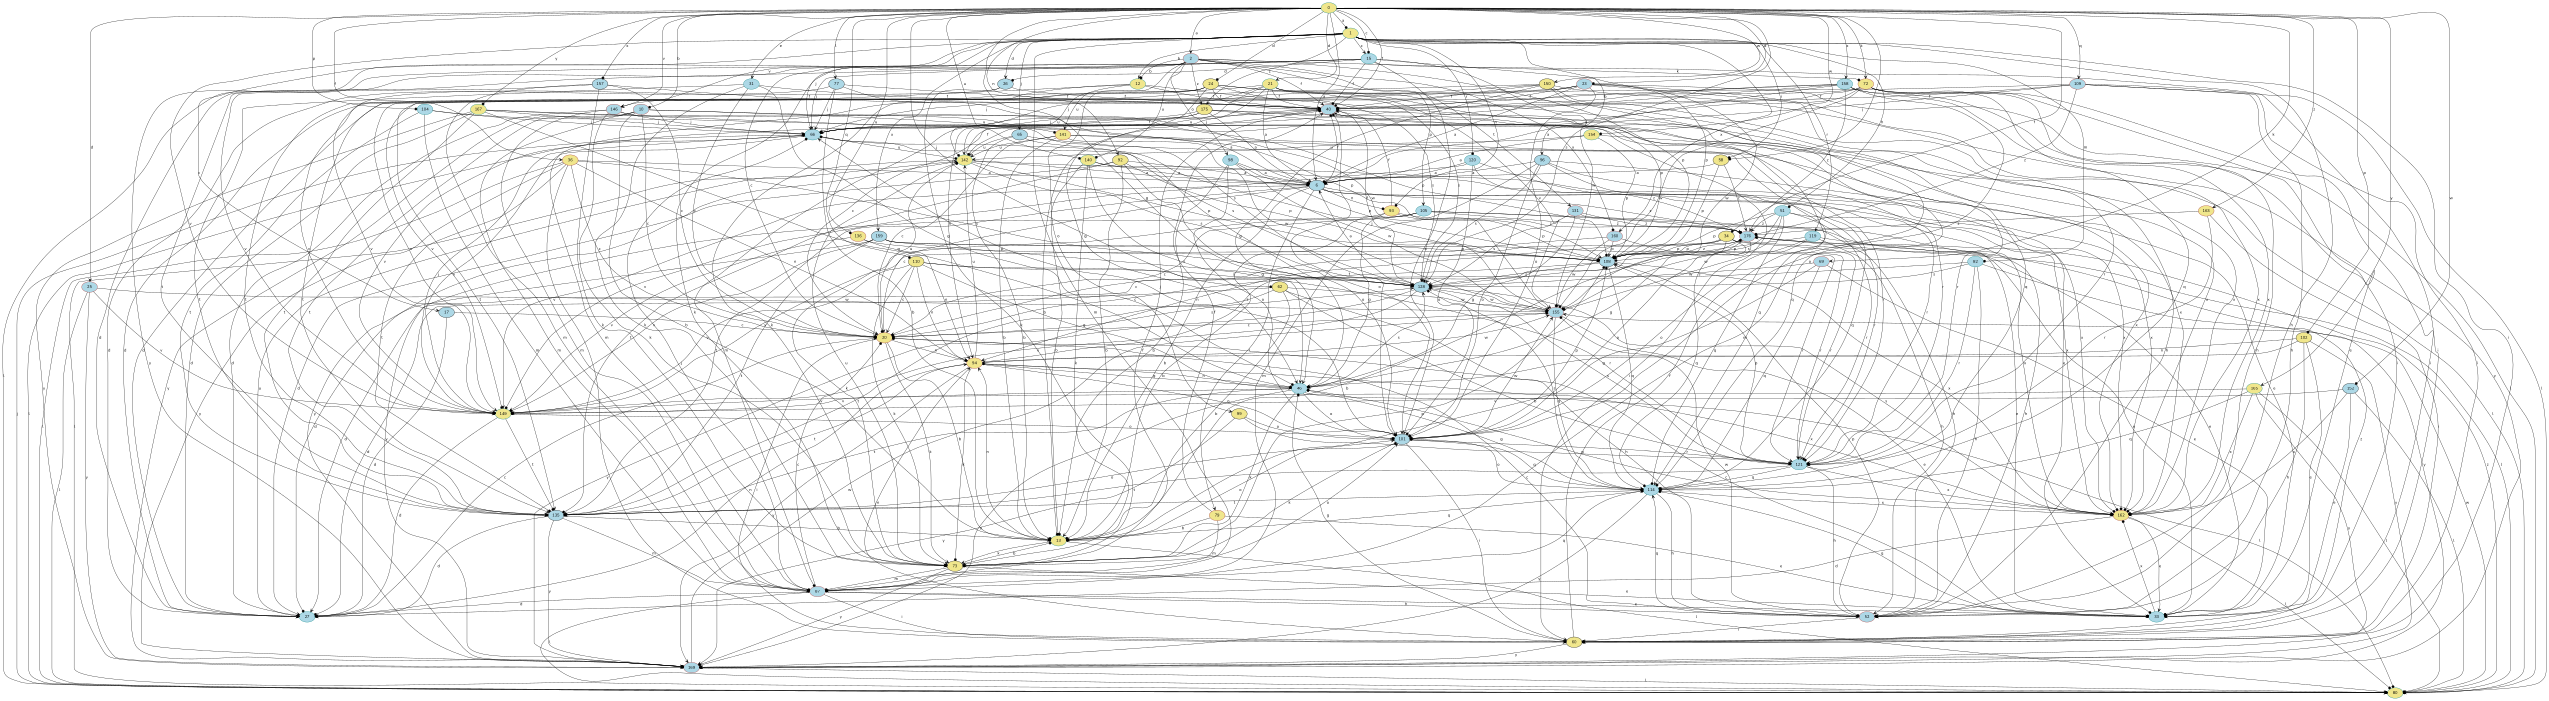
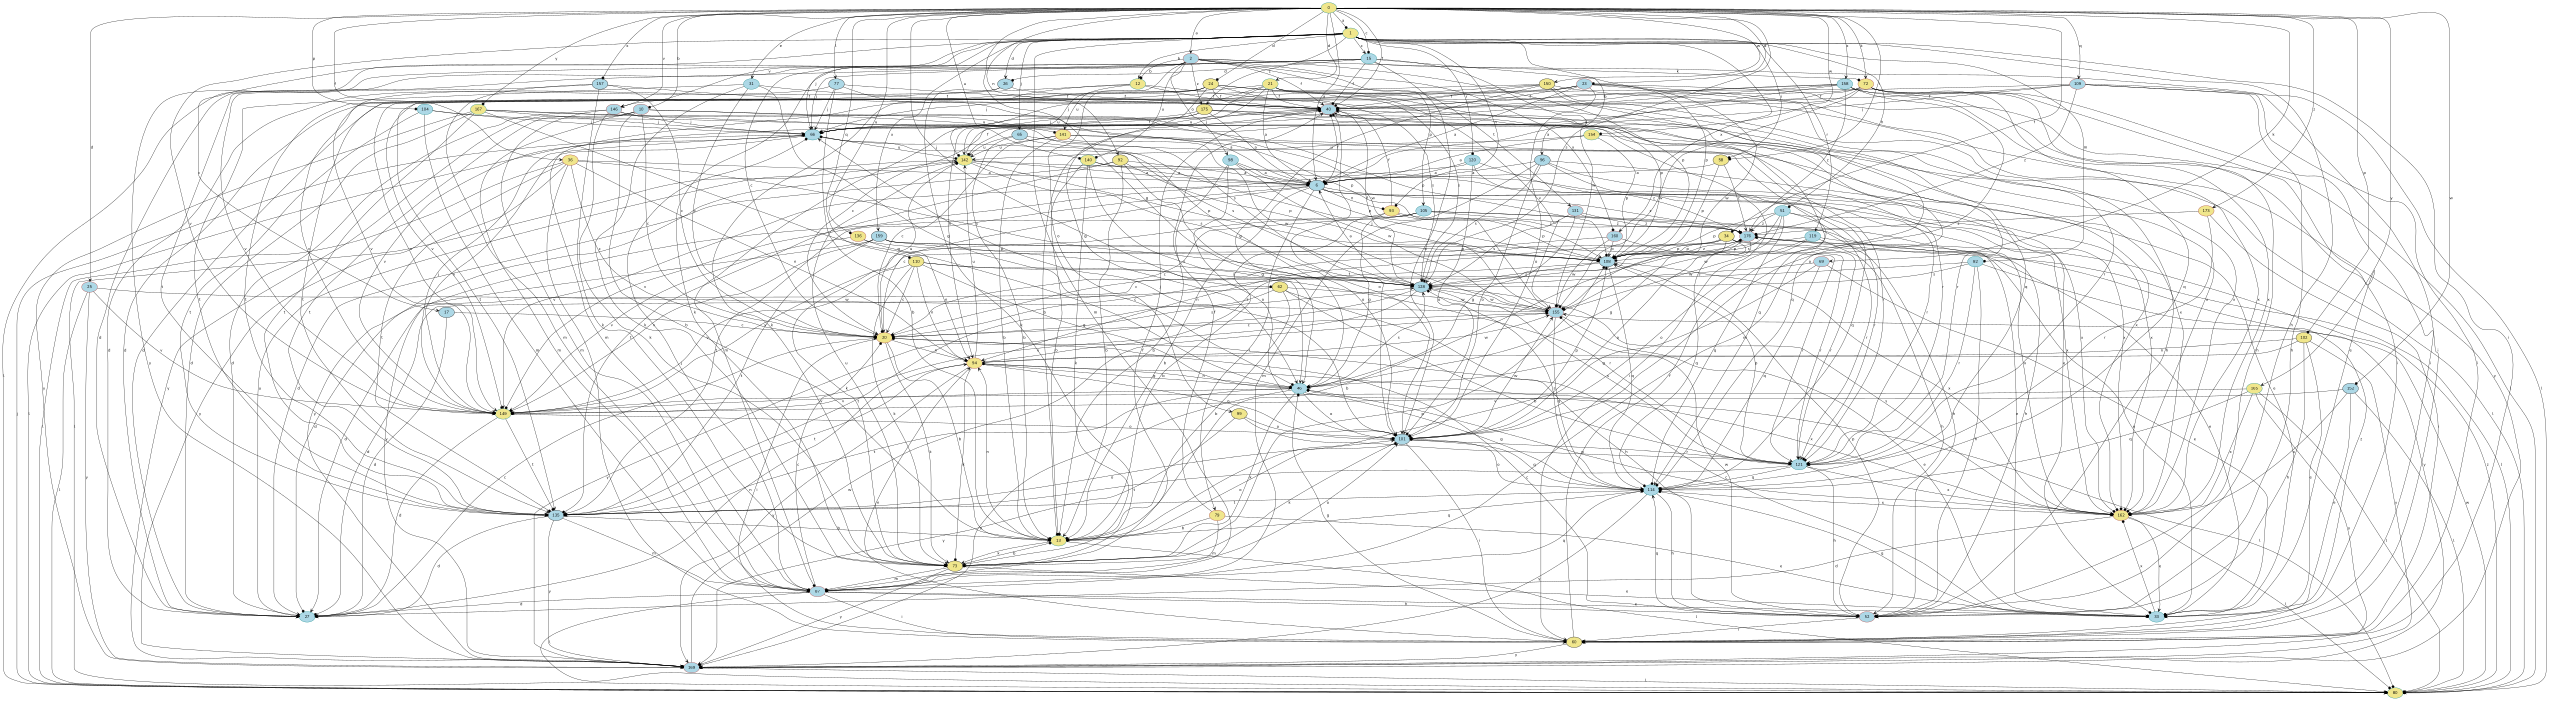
node "163": label "163" -> "173"
